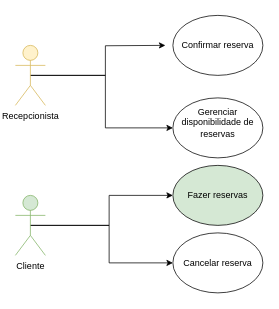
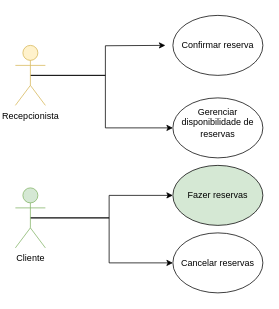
node "Cliente": moved (30, 225) -> (30, 218)
node "Cancelar reserva": label "Cancelar reserva" -> "Cancelar reservas"
